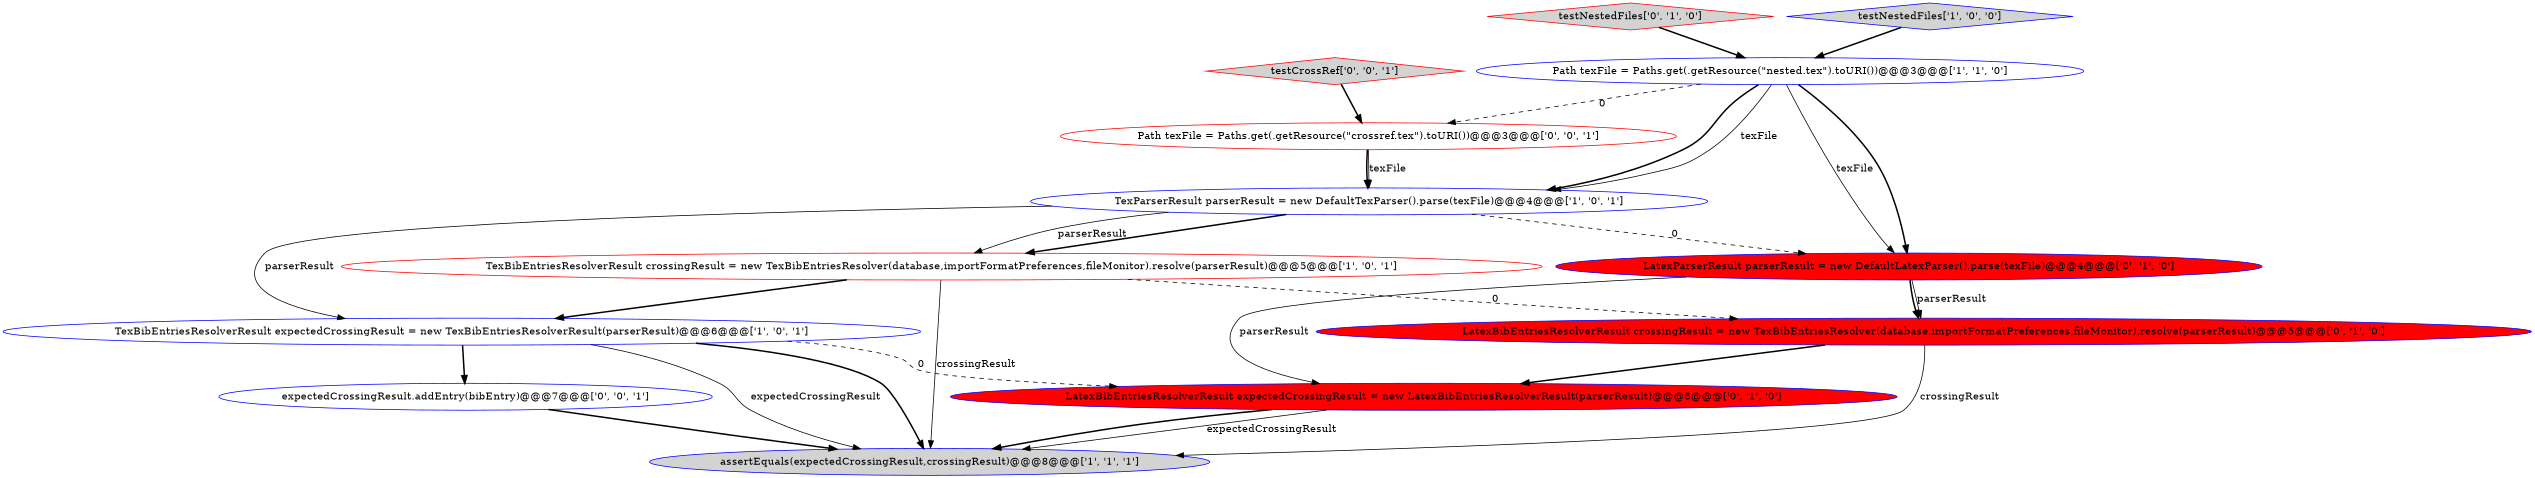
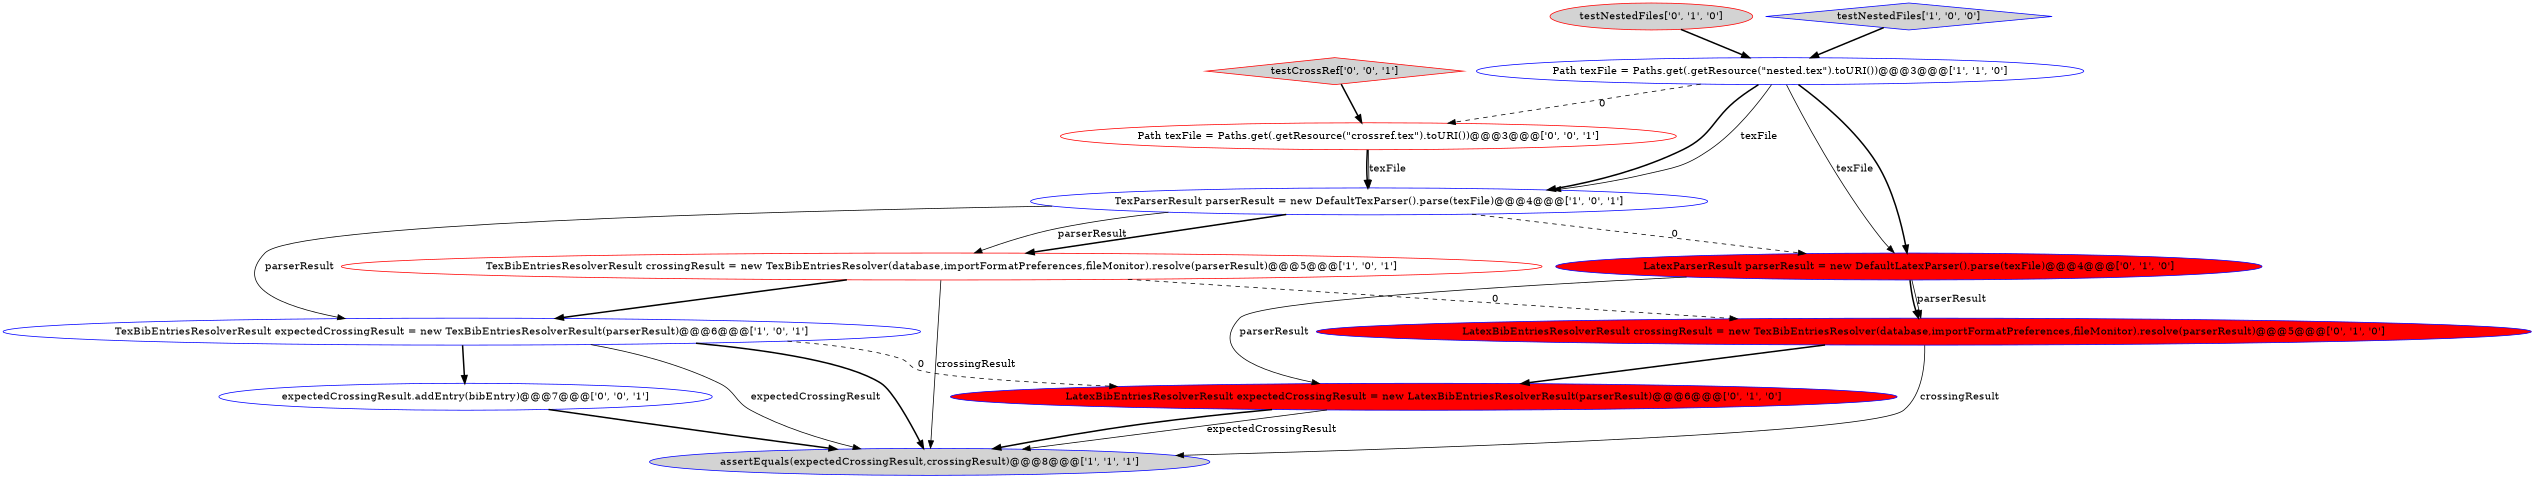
node "testNestedFiles['0', '1', '0']": shape diamond -> ellipse
